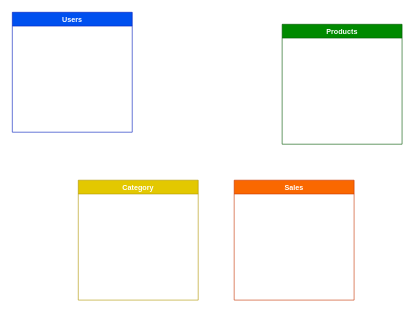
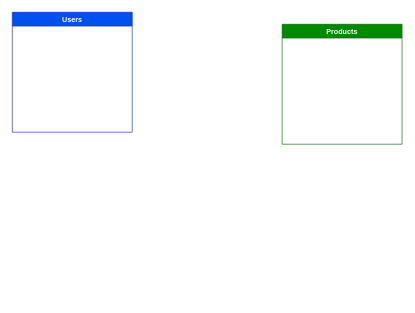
node "Category": removed
node "Sales": removed
